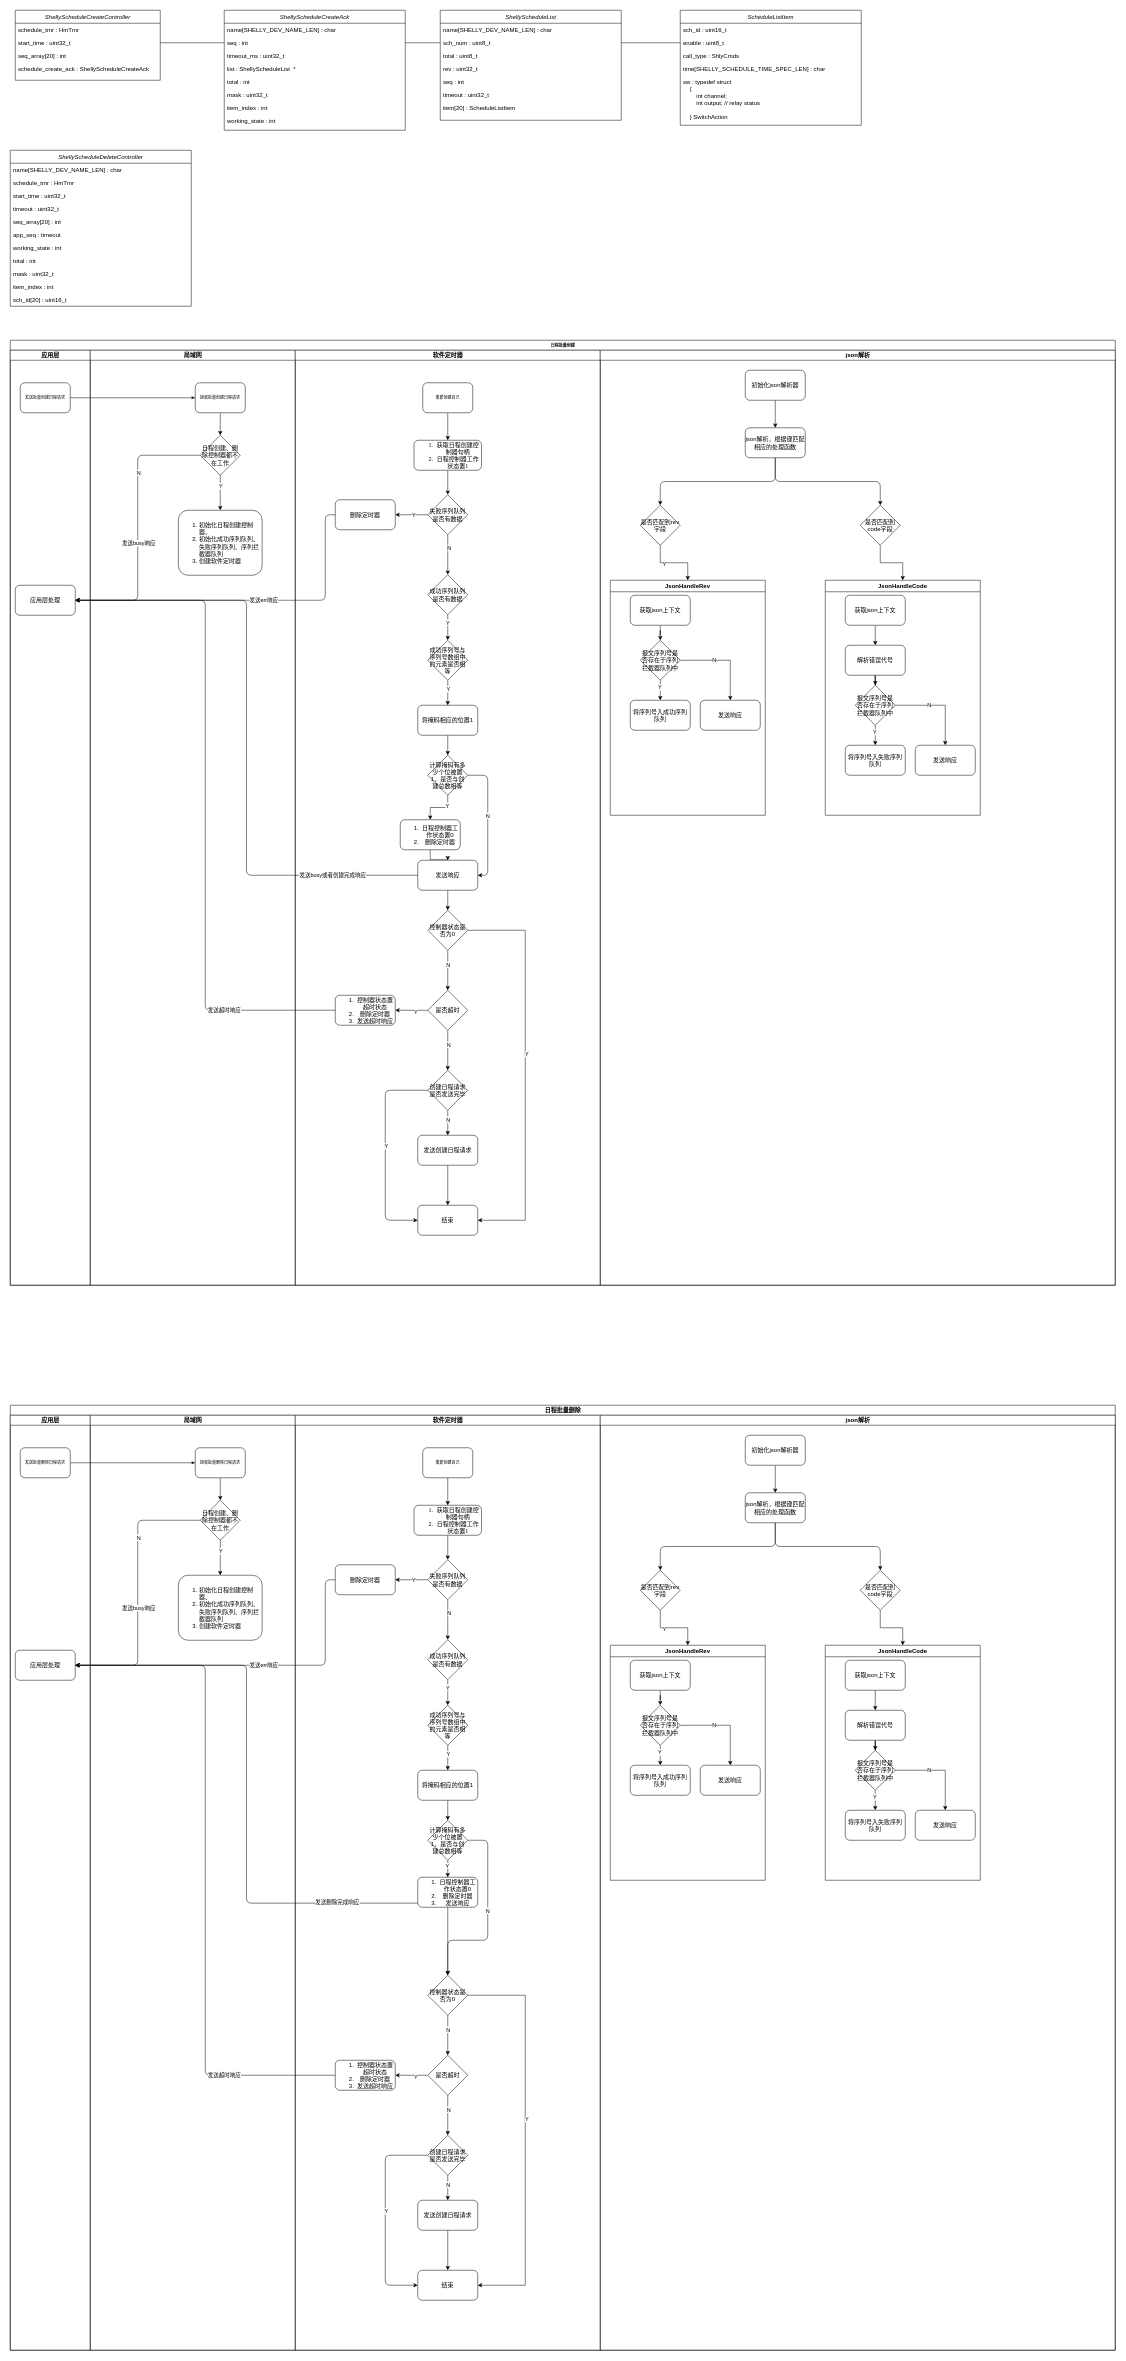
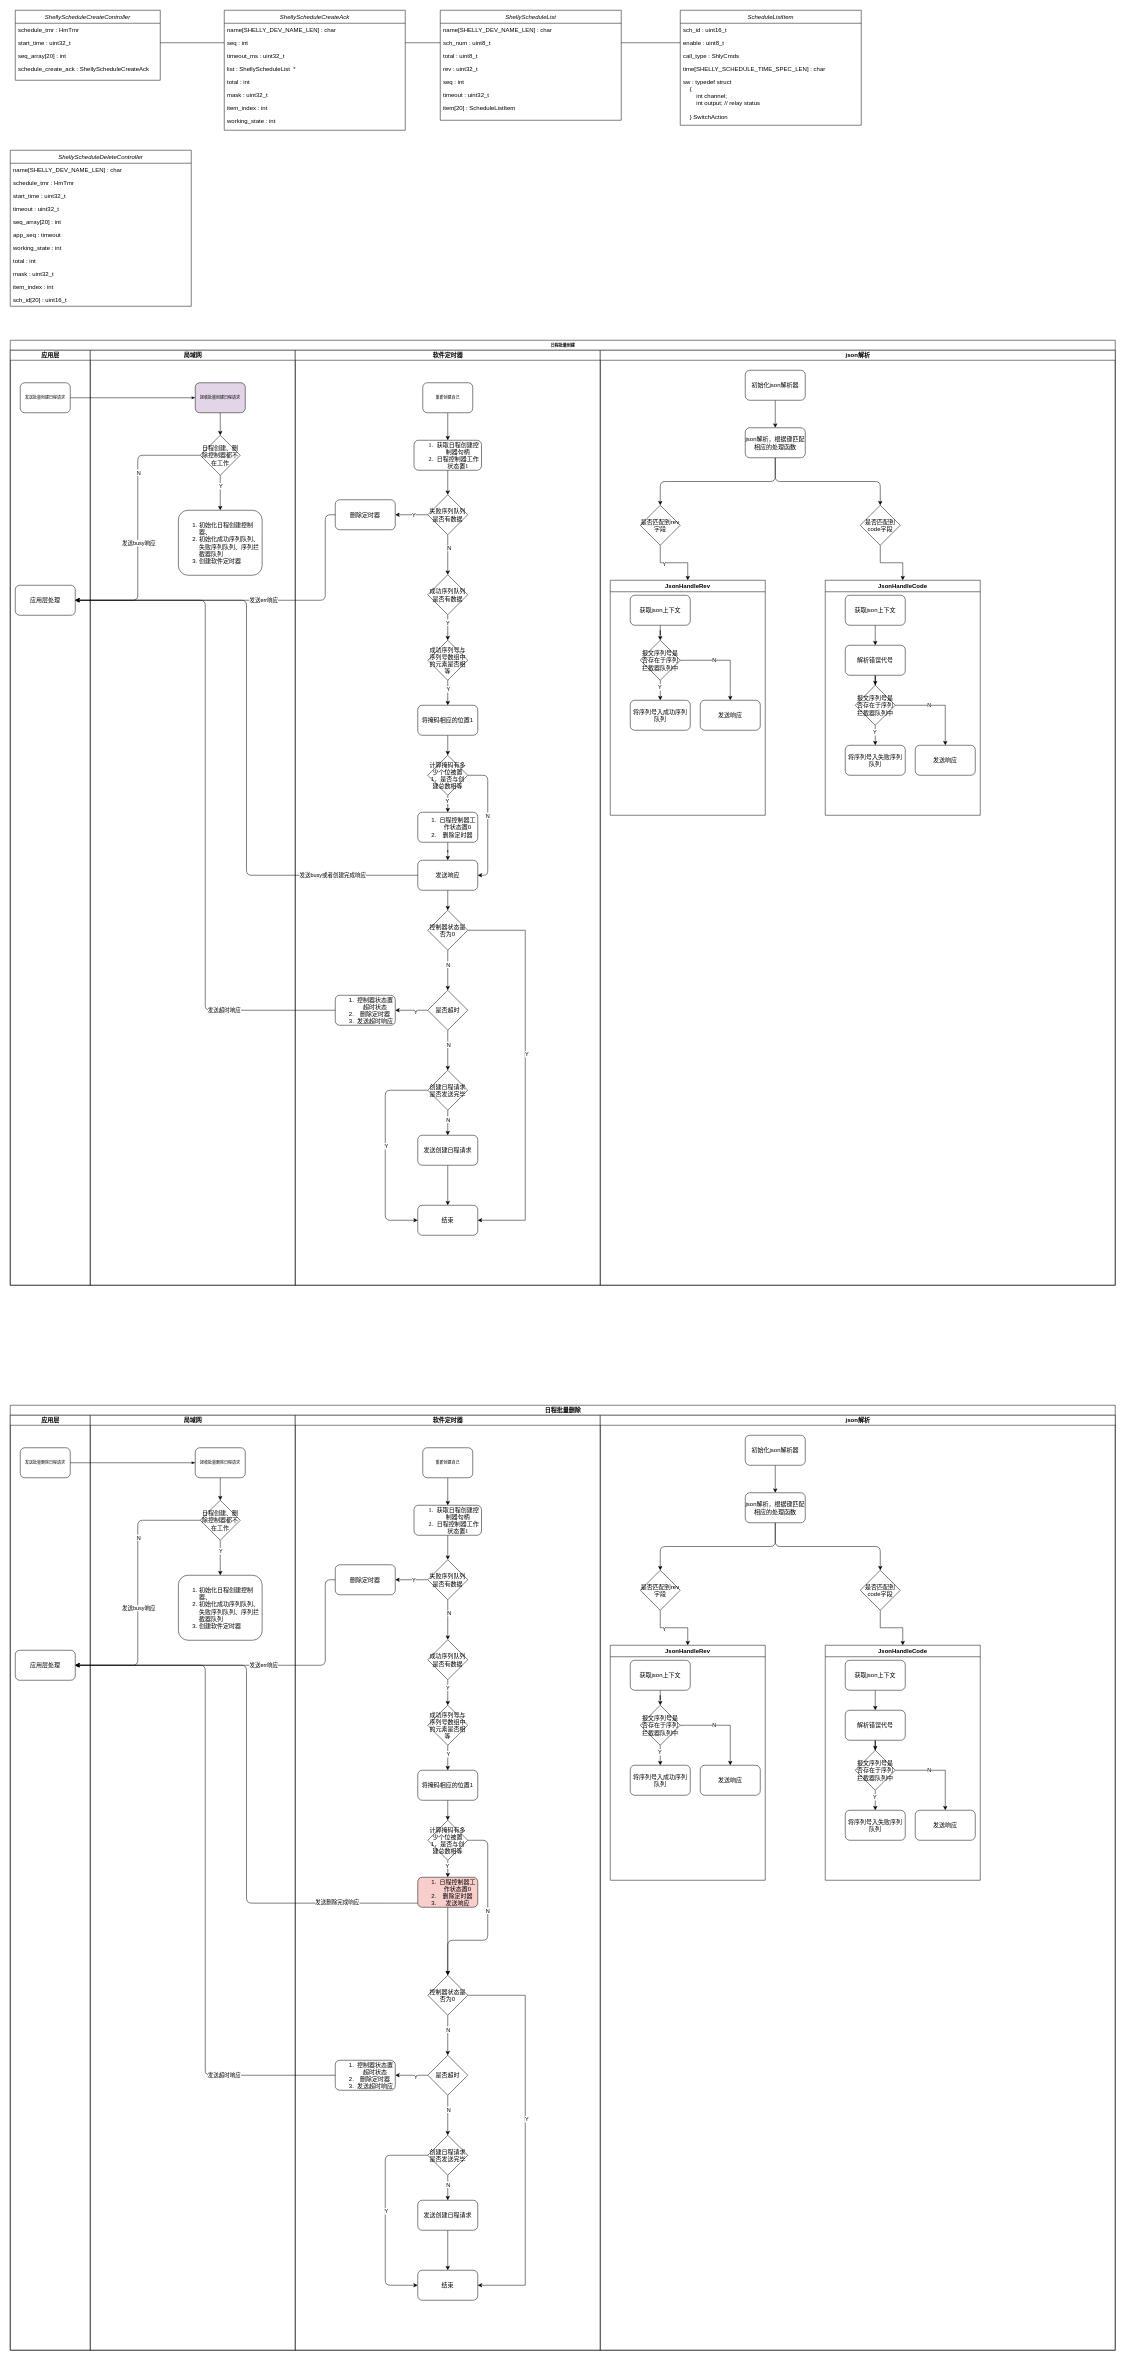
node "接收批量创建日程请求": fillcolor #ffffff -> #e1d5e7
node "日程控制器工作状态置0 删除定时器": moved (430, 835) -> (448, 827)
node "日程控制器工作状态置0 删除定时器 发送响应": fillcolor #ffffff -> #f8cecc
